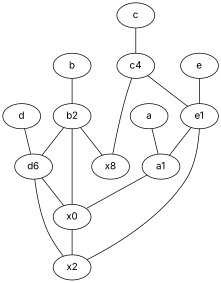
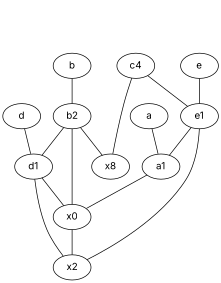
node "c": removed
node "d6": label "d6" -> "d1"
